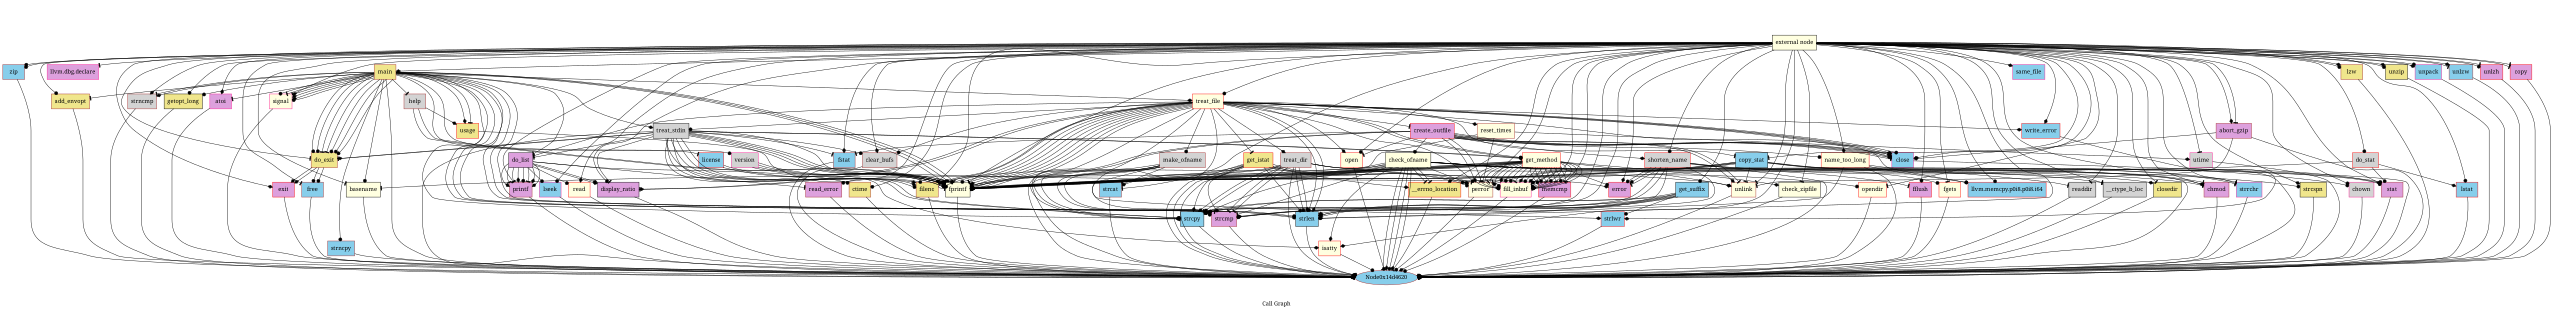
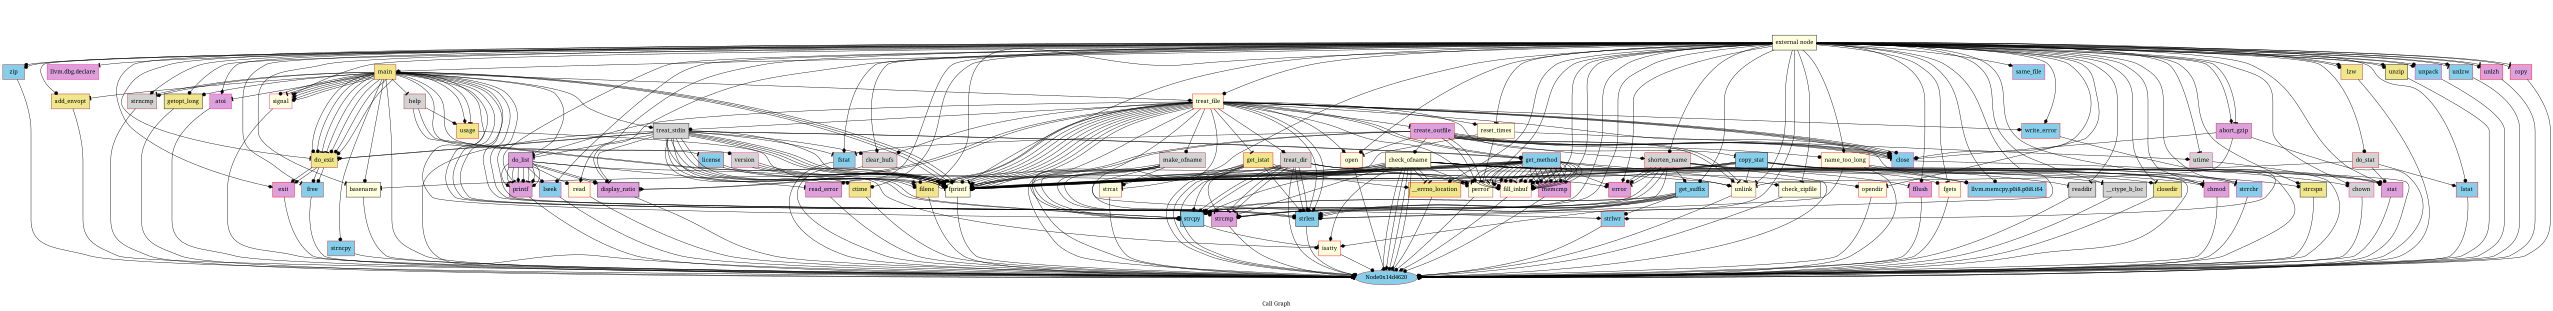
edge "external node" -> "copy_stat": now "external node" -> "reset_times"
node "get_method": fillcolor lightyellow -> skyblue
node "strcat": fillcolor skyblue -> lightyellow
edge "shorten_name" -> "strlen": now "shorten_name" -> "get_suffix"
edge "strcpy" -> "Node0x14d4620": now "strcpy" -> "isatty"
